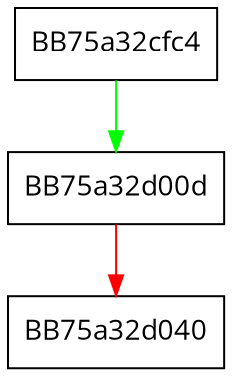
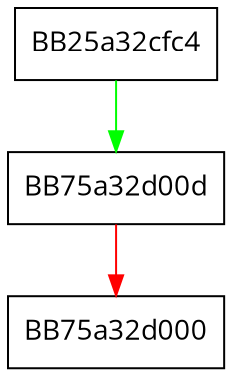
node "BB75a32cfc4": label "BB75a32cfc4" -> "BB25a32cfc4"
node "BB75a32d040": label "BB75a32d040" -> "BB75a32d000"
